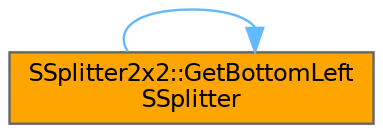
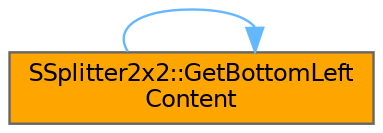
node "SSplitter2x2::GetBottomLeft SSplitter": label "SSplitter2x2::GetBottomLeft SSplitter" -> "SSplitter2x2::GetBottomLeft Content"
